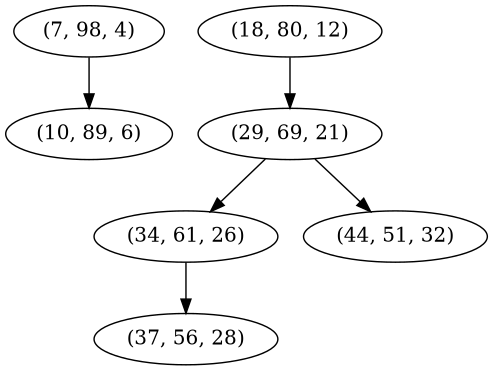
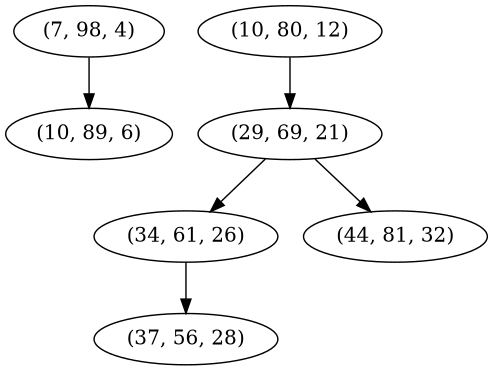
node "(18, 80, 12)": label "(18, 80, 12)" -> "(10, 80, 12)"
node "(44, 51, 32)": label "(44, 51, 32)" -> "(44, 81, 32)"
